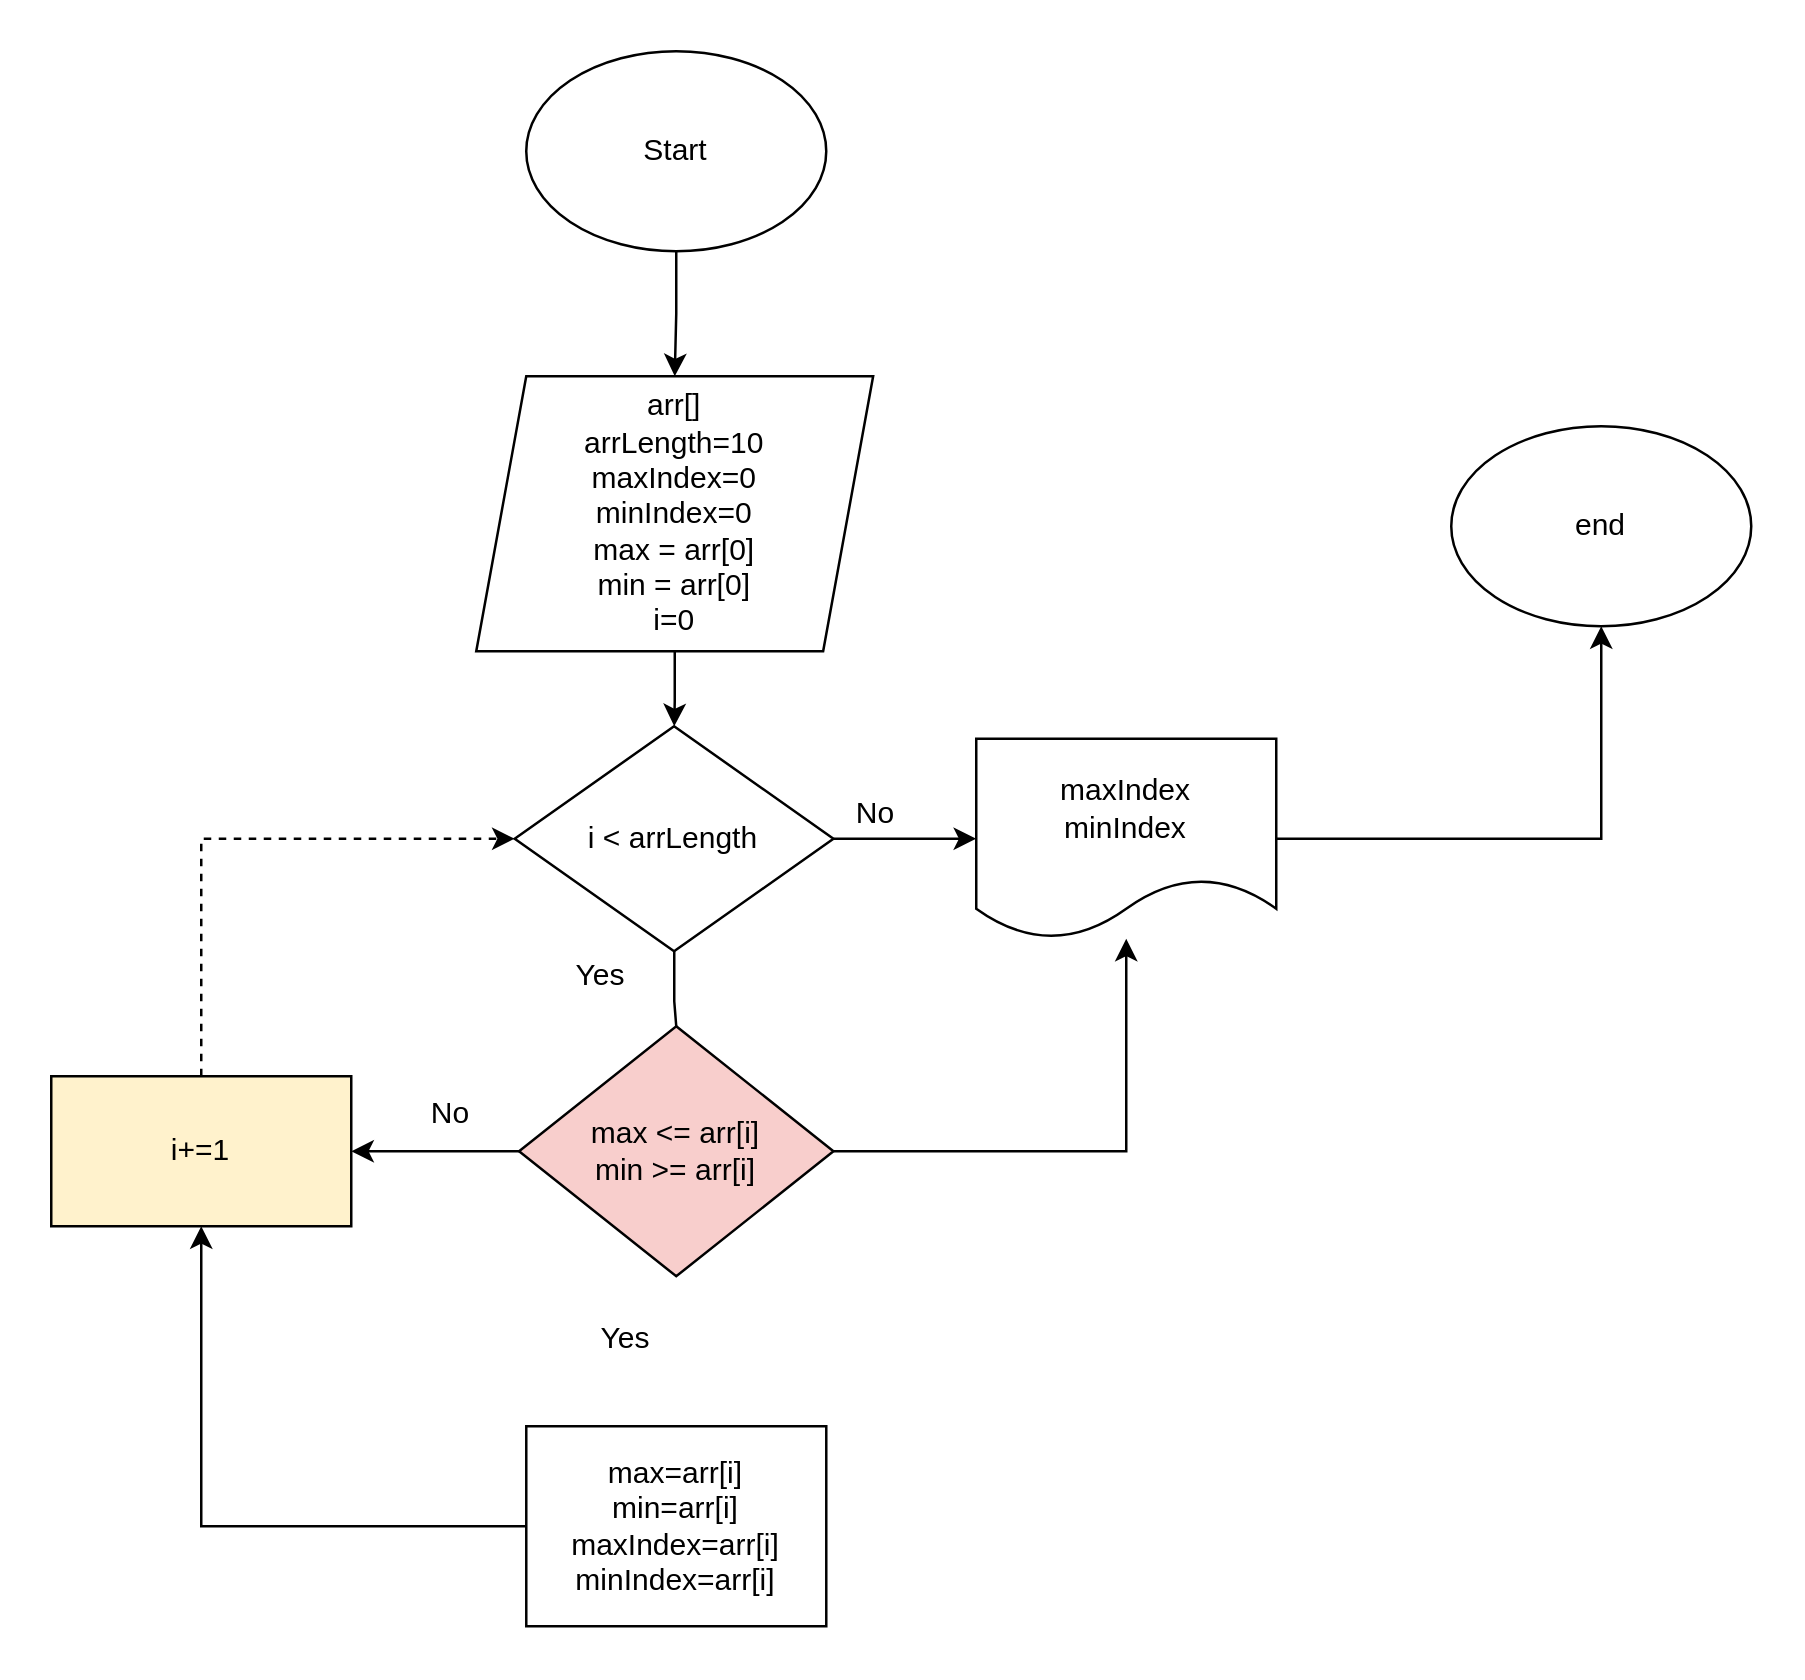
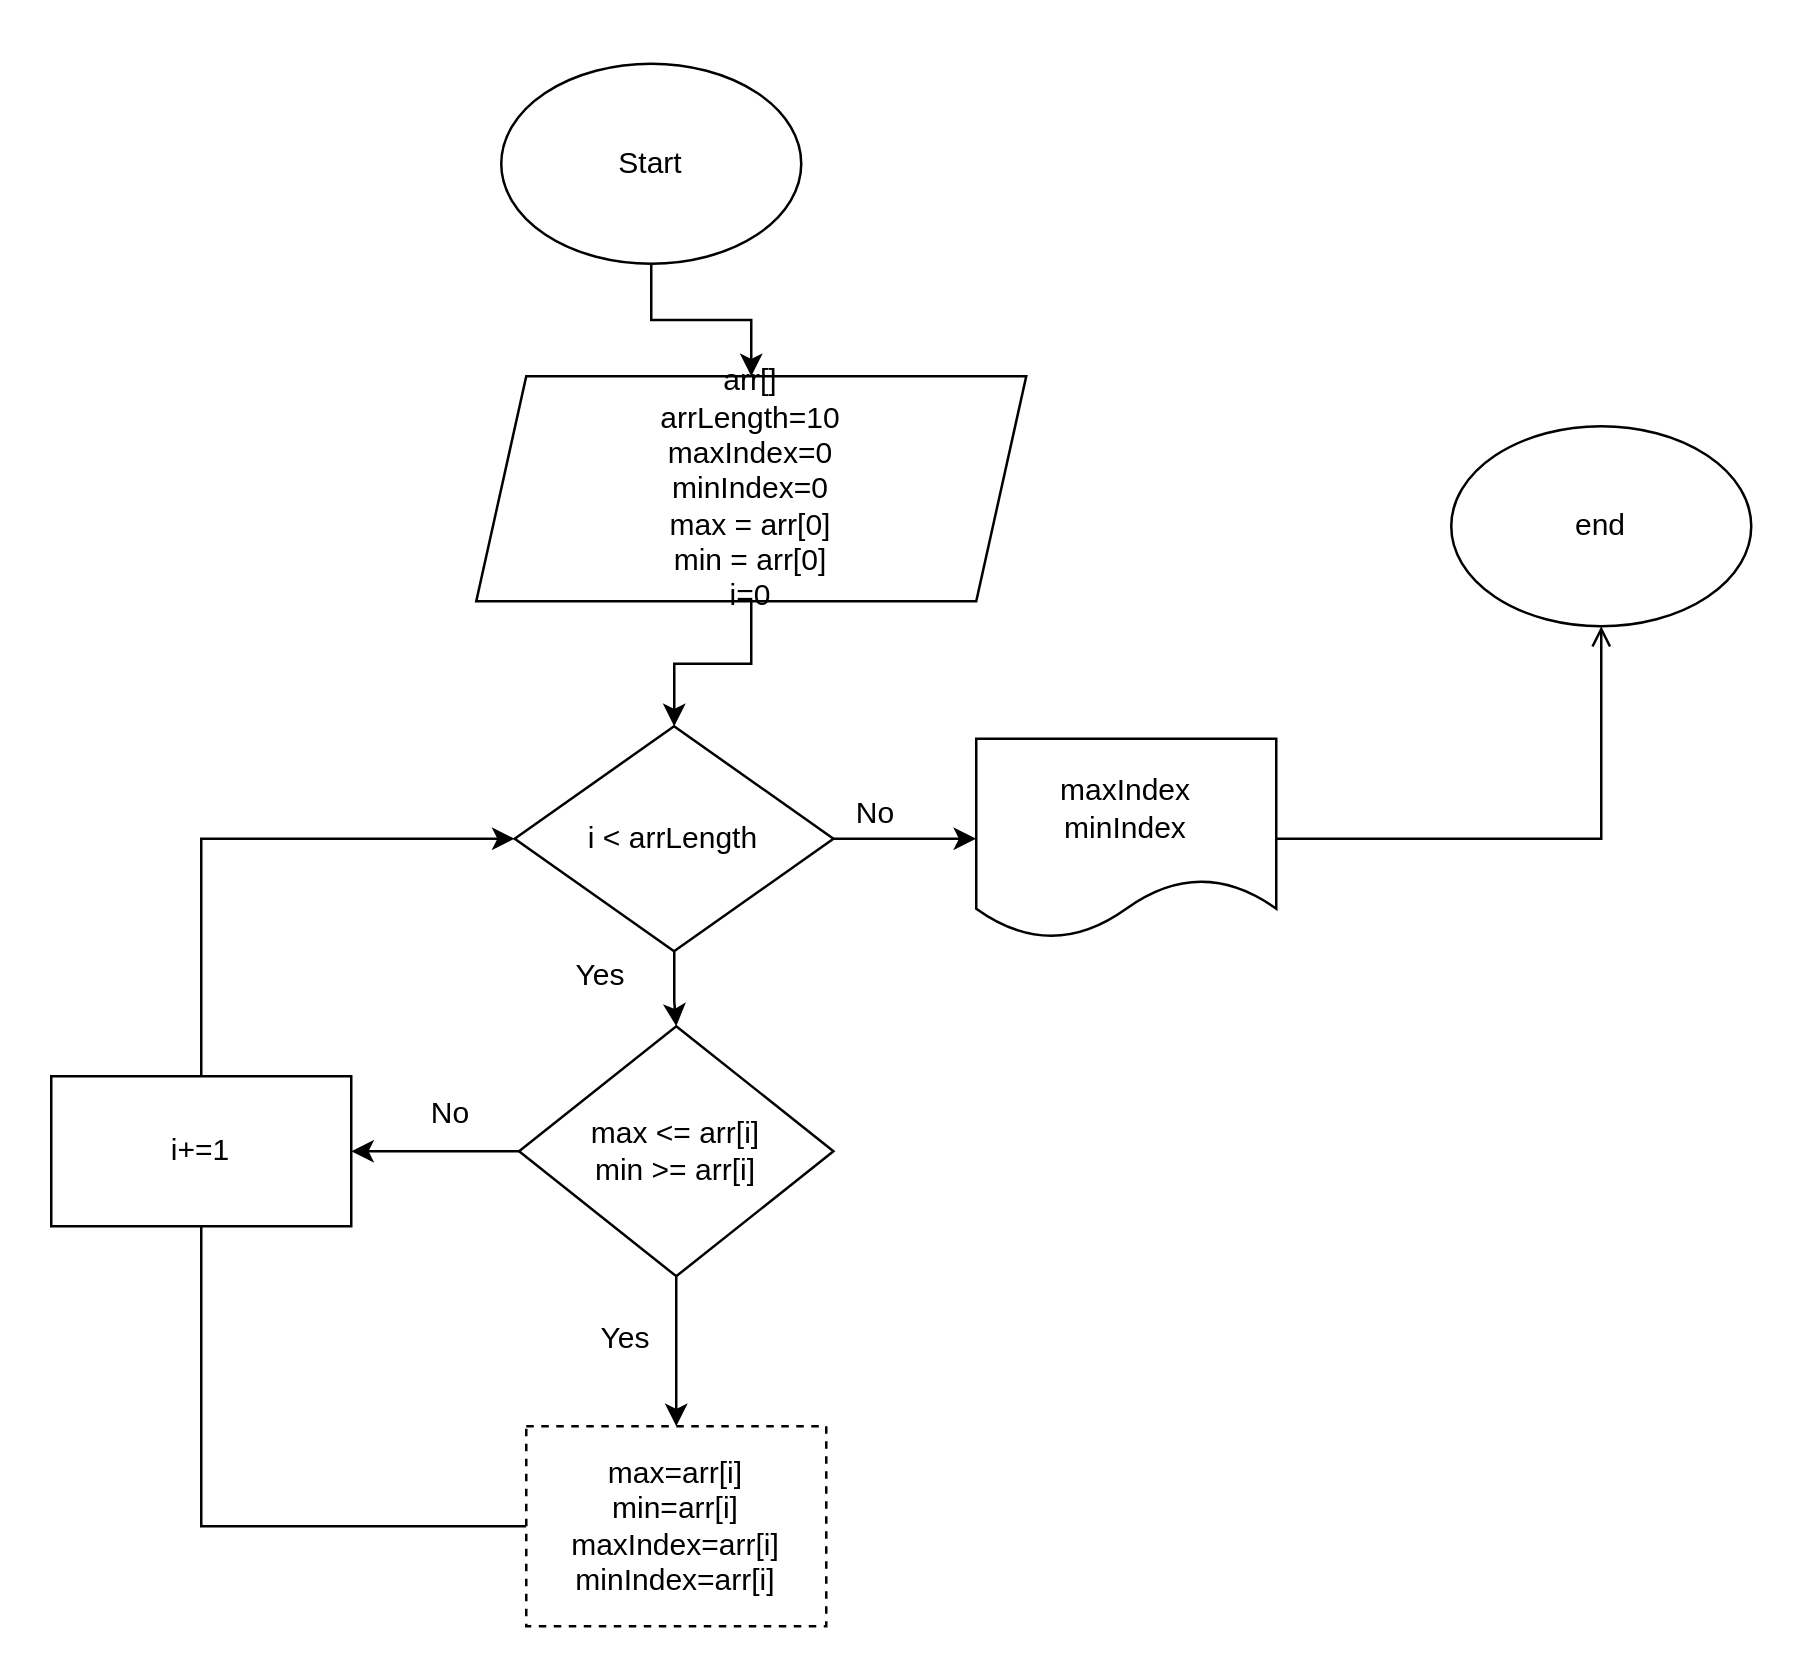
node "Start": moved (676, 151) -> (651, 164)
node "arr[] arrLength=10 maxIndex=0 minIndex=0 max = arr[0] min = arr[0] i=0": size 397x275 -> 550x225
edge "maxIndex minIndex" -> "end": arrowhead classic -> open
edge "i+=1" -> "i < arrLength": style dashed -> solid
edge "i < arrLength" -- "max <= arr[i] min >= arr[i]": arrowhead none -> classic
node "i+=1": fillcolor #fff2cc -> #ffffff
node "max <= arr[i] min >= arr[i]": fillcolor #f8cecc -> #ffffff
edge "max <= arr[i] min >= arr[i]" -> "maxIndex minIndex": now "max <= arr[i] min >= arr[i]" -> "max=arr[i] min=arr[i] maxIndex=arr[i] minIndex=arr[i]"
edge "max=arr[i] min=arr[i] maxIndex=arr[i] minIndex=arr[i]" -> "i+=1": arrowhead classic -> none
node "max=arr[i] min=arr[i] maxIndex=arr[i] minIndex=arr[i]": style solid -> dashed
